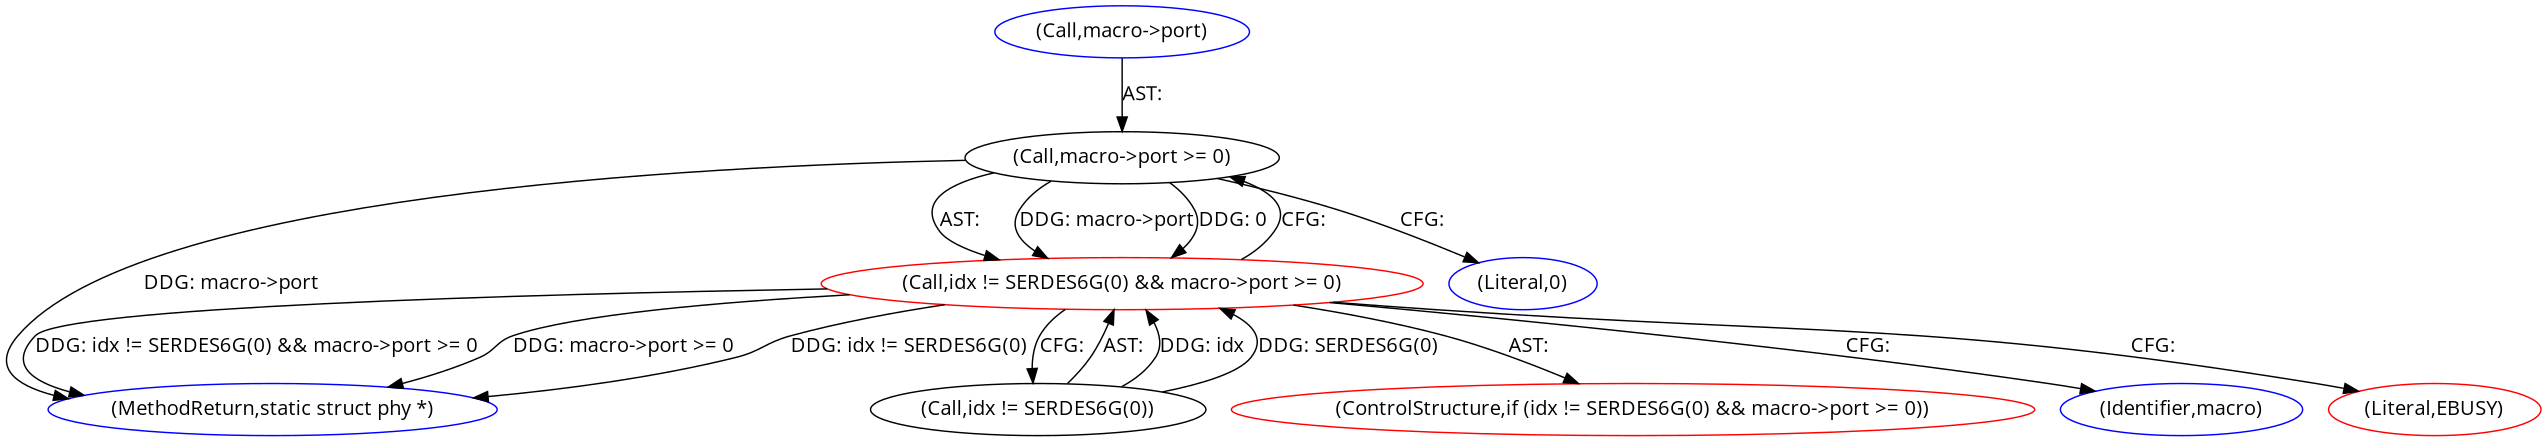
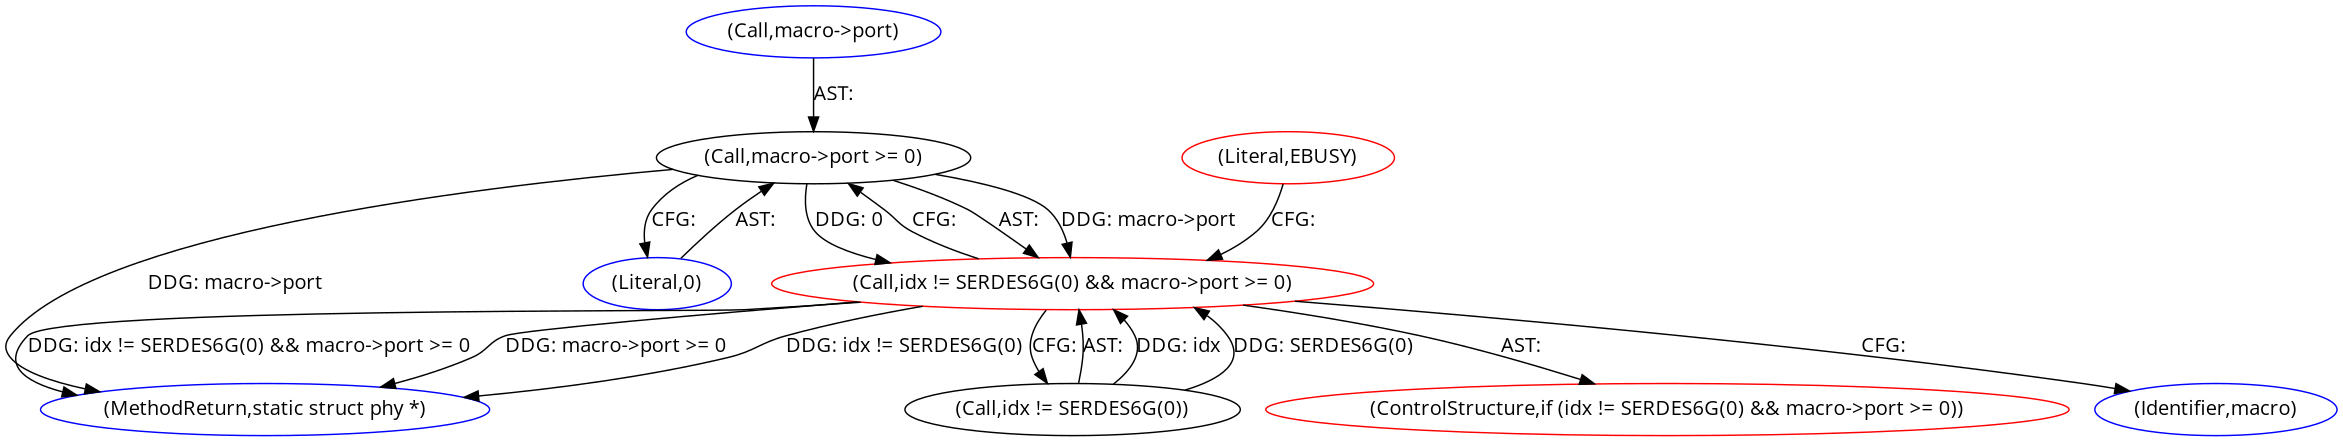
edge "(Literal,0)" -> "(Call,macro->port >= 0)": added, label "AST:"
edge "(Call,idx != SERDES6G(0) && macro->port >= 0)" -> "(Literal,EBUSY)": reversed
